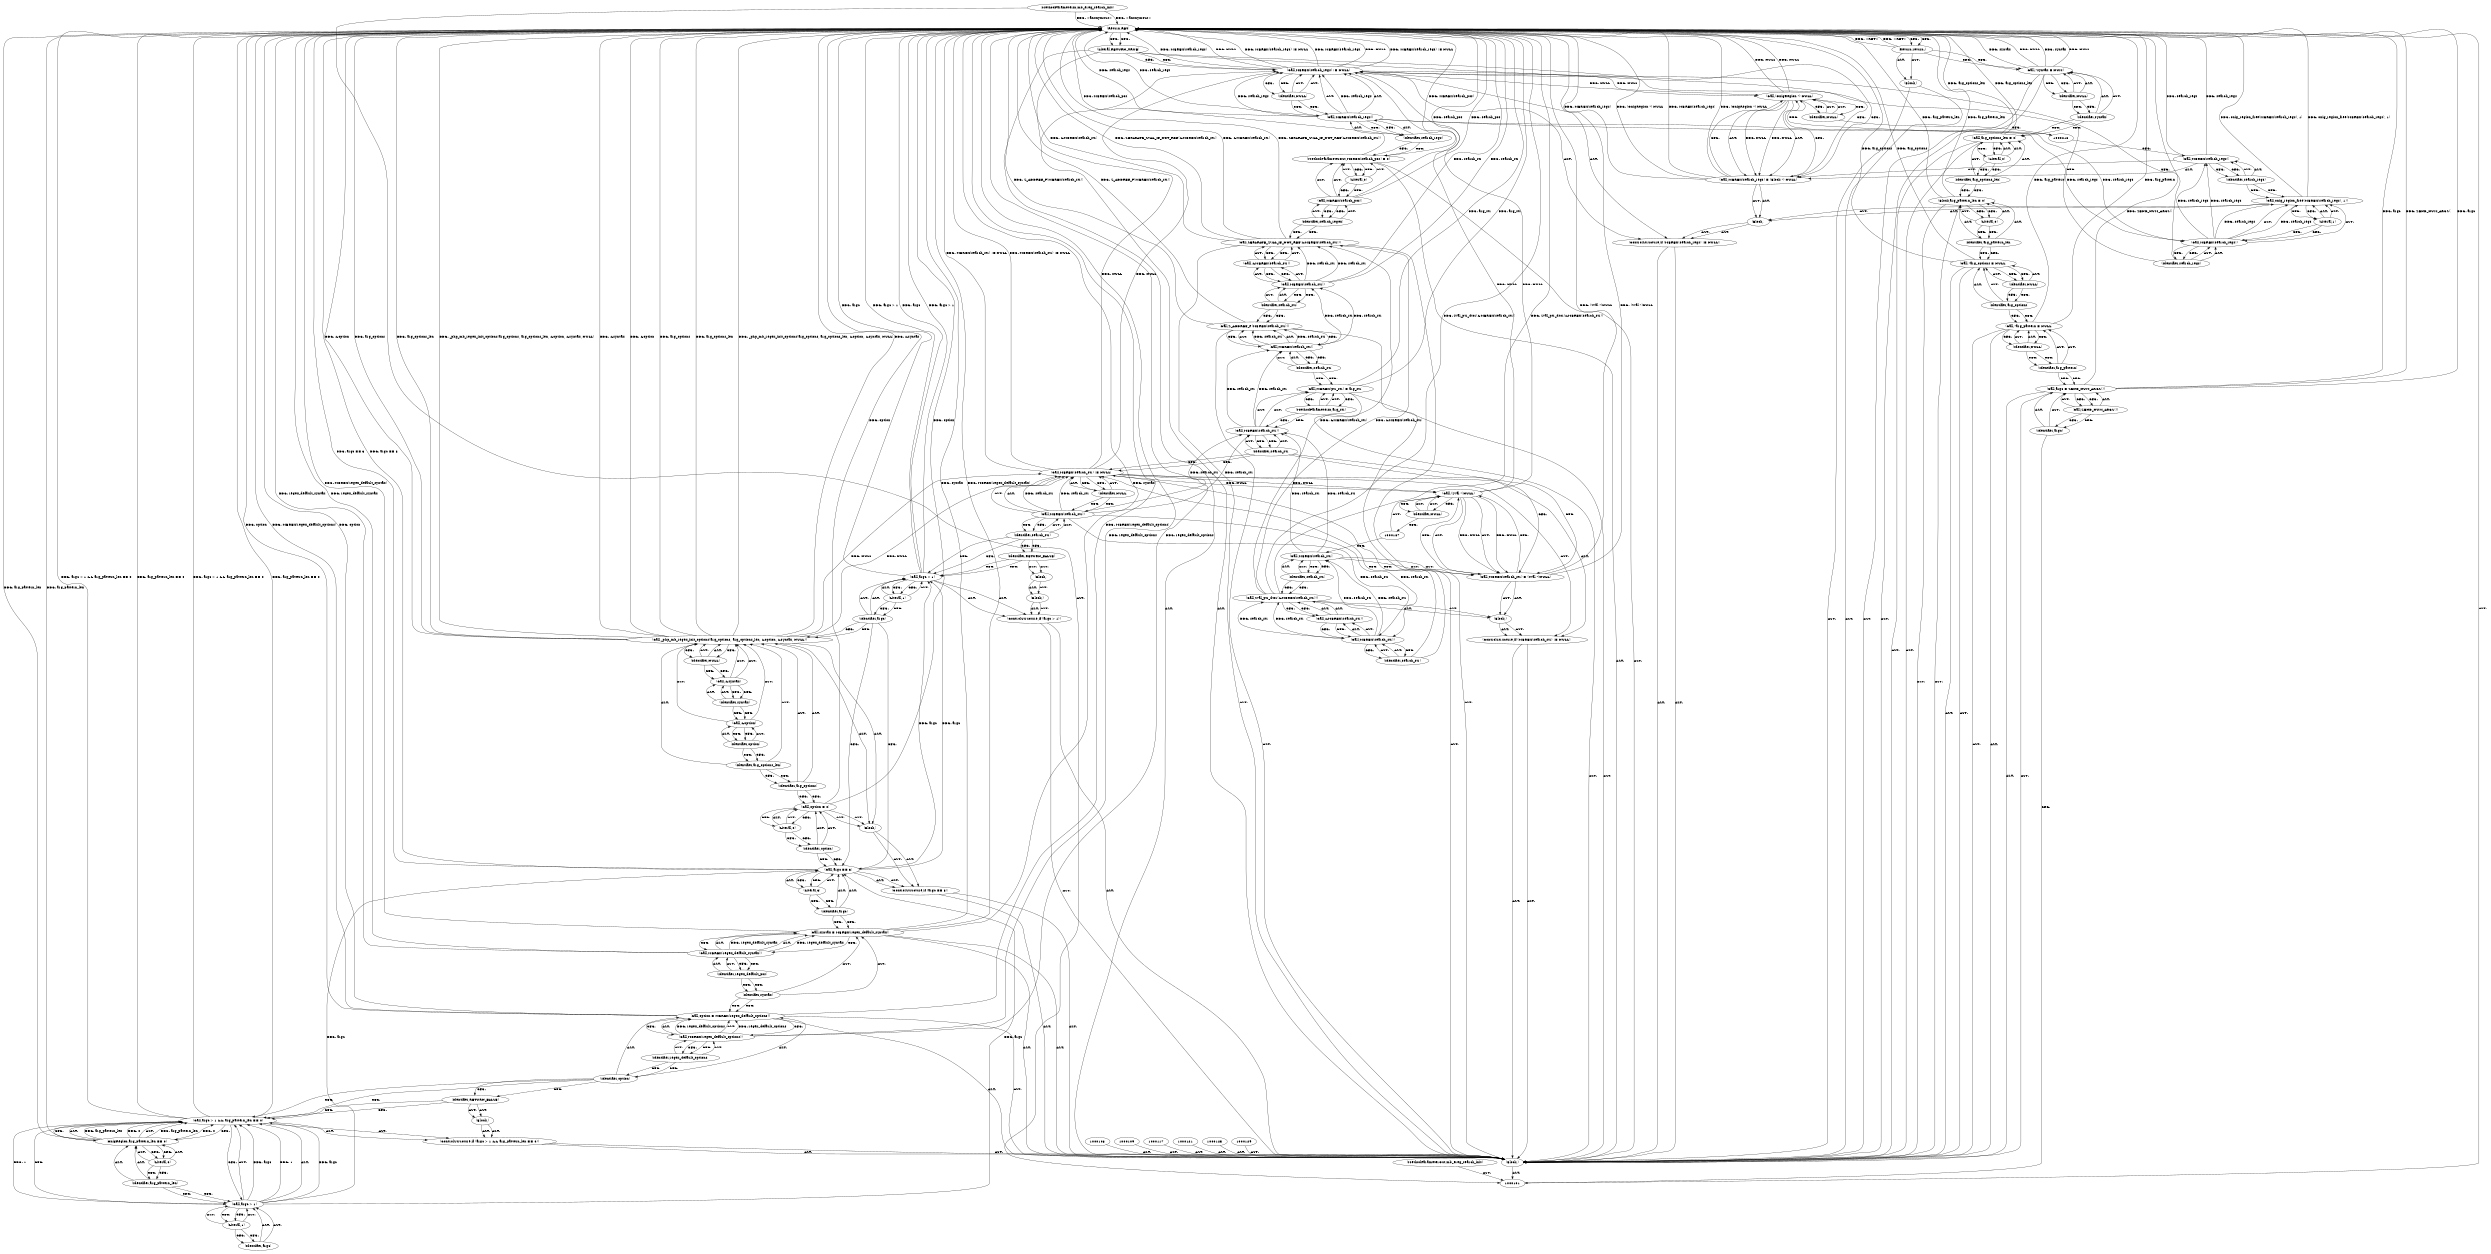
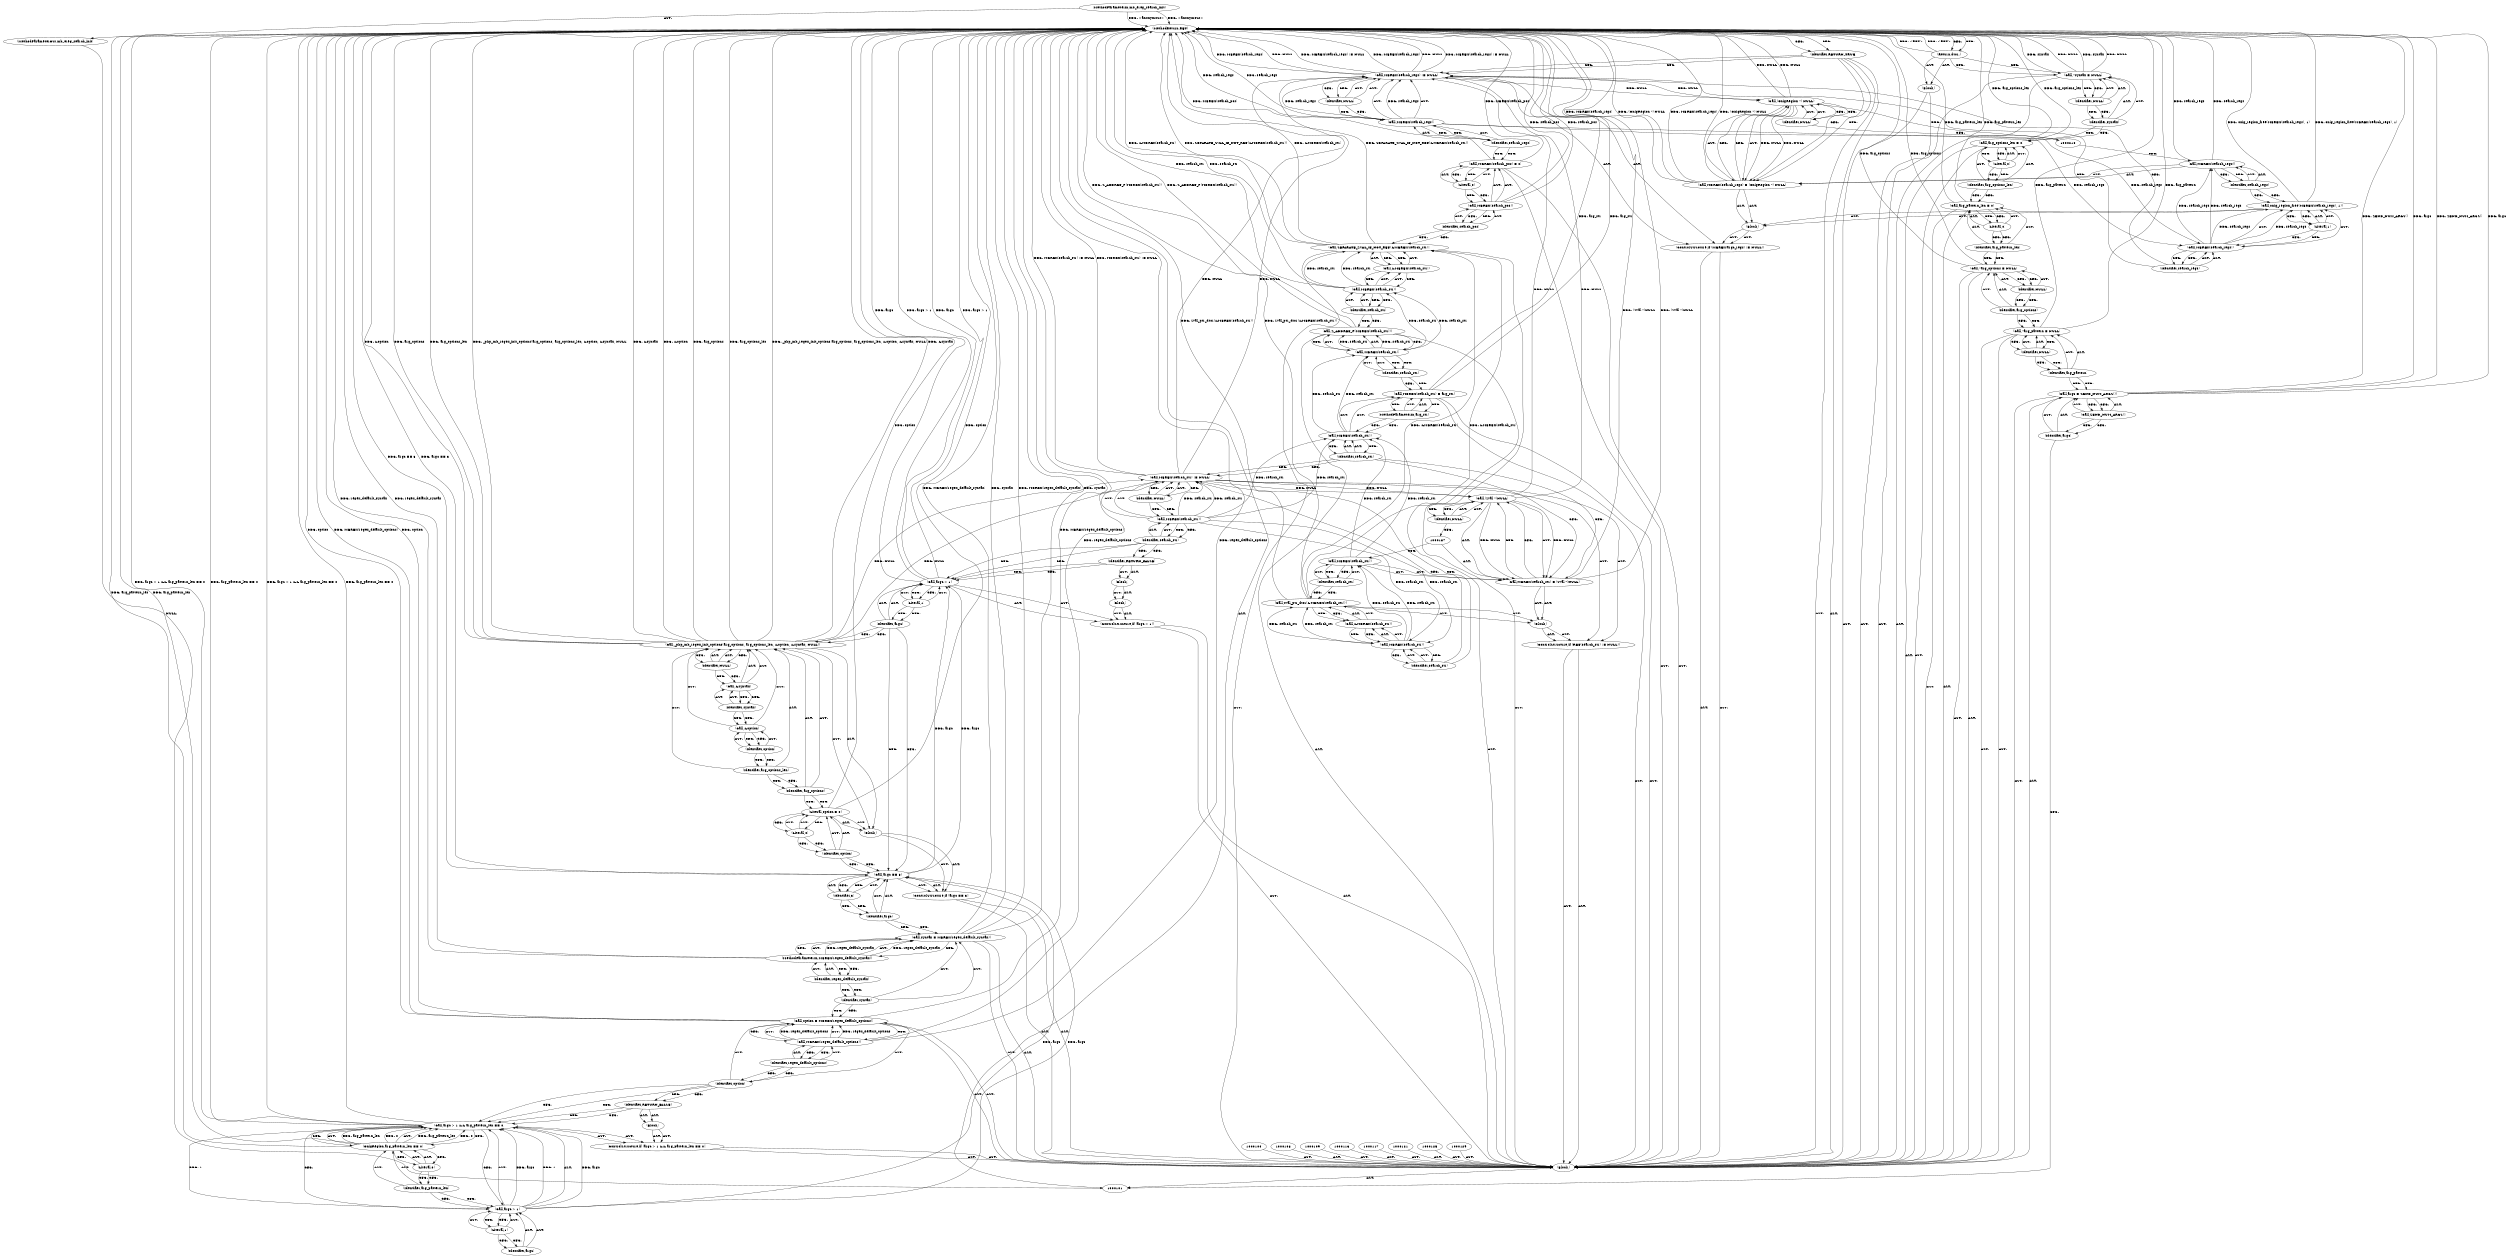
node "(Return,RET)": label "(Return,RET)" -> "(MethodReturn,RET)"
node "(Literal,RETURN_TRUE)": label "(Literal,RETURN_TRUE)" -> "(Identifier,RETURN_TRUE)"
node "(Return,return;)": label "(Return,return;)" -> "(Return,dtor;)"
node "(Call,*syntax = NUM)": label "(Call,*syntax = NUM)" -> "(Call,*syntax = NULL)"
node "(MethodParameterOut,MBREX(search_pos) = 0)": label "(MethodParameterOut,MBREX(search_pos) = 0)" -> "(Call,MBREX(search_pos) = 0)"
node "(Call,MBREX(search_regs) = (Block *) NULL)": label "(Call,MBREX(search_regs) = (Block *) NULL)" -> "(Call,MBREX(search_regs) = (OnigRegion *) NULL)"
node "(Block,arg_pattern_len = 0)": label "(Block,arg_pattern_len = 0)" -> "(Call,arg_pattern_len = 0)"
node "(Identifier,search_regex)": label "(Identifier,search_regex)" -> "(Identifier,search_pos)"
node "(ControlStructure,if (MBREX(search_regs) != NULL))": label "(ControlStructure,if (MBREX(search_regs) != NULL))" -> "(ControlStructure,if (MBREX(argc_regs) != NULL))"
node "(Call,MBREX(ptr_str) = arg_str)": label "(Call,MBREX(ptr_str) = arg_str)" -> "(Call,MBREX(search_str) = arg_str)"
edge "(MethodParameterIn,mb_ereg_search_init)" -> "1000101": now "(MethodParameterIn,mb_ereg_search_init)" -> "(MethodParameterOut,mb_ereg_search_init)"
edge "1000187" -> "(Call,(zval *)NULL)": now "1000187" -> "(Call,MBREX(search_str) = (zval *)NULL)"
node "(ControlStructure,if (MBREX(search_str) != NULL))": label "(ControlStructure,if (MBREX(search_str) != NULL))" -> "(ControlStructure,if (REF(search_str) != NULL))"
node "(Call,option = 0)": label "(Call,option = 0)" -> "(Literal,option = 0)"
node "(Literal,3)": label "(Literal,3)" -> "(Identifier,3)"
node "(Call,MBREX(regex_default_syntax))": label "(Call,MBREX(regex_default_syntax))" -> "(MethodParameterIn,MBREX(regex_default_syntax))"
node "(Identifier,regex_default_pos)": label "(Identifier,regex_default_pos)" -> "(Identifier,regex_default_syntax)"
node "1000104": added
node "1000113": added
edge "(MethodParameterOut,mb_ereg_search_init)" -> "1000101": label "AST: " -> "NULL: "
